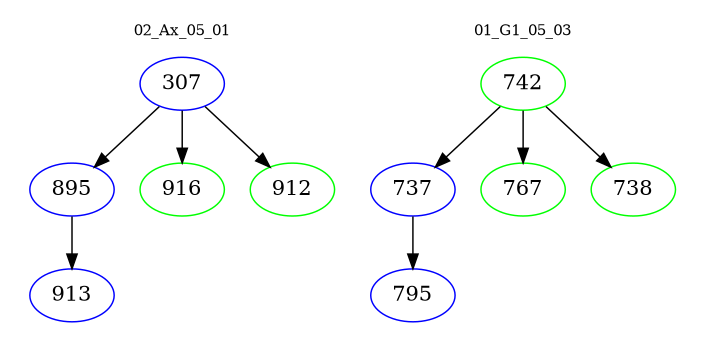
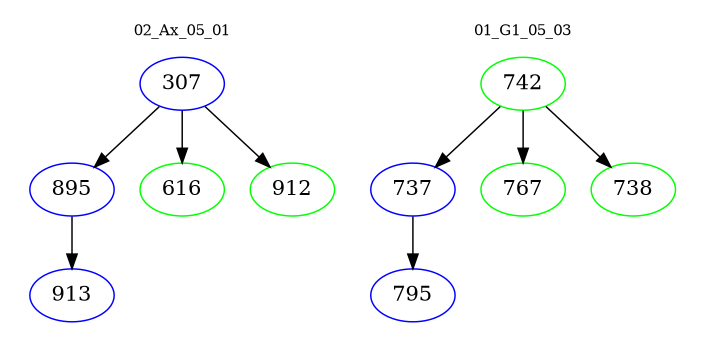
node "916": label "916" -> "616"
